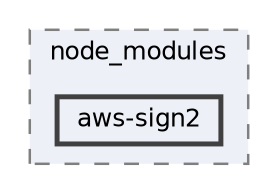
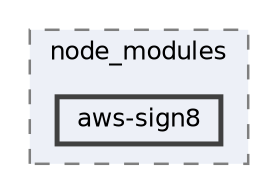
node "aws-sign2": label "aws-sign2" -> "aws-sign8"
